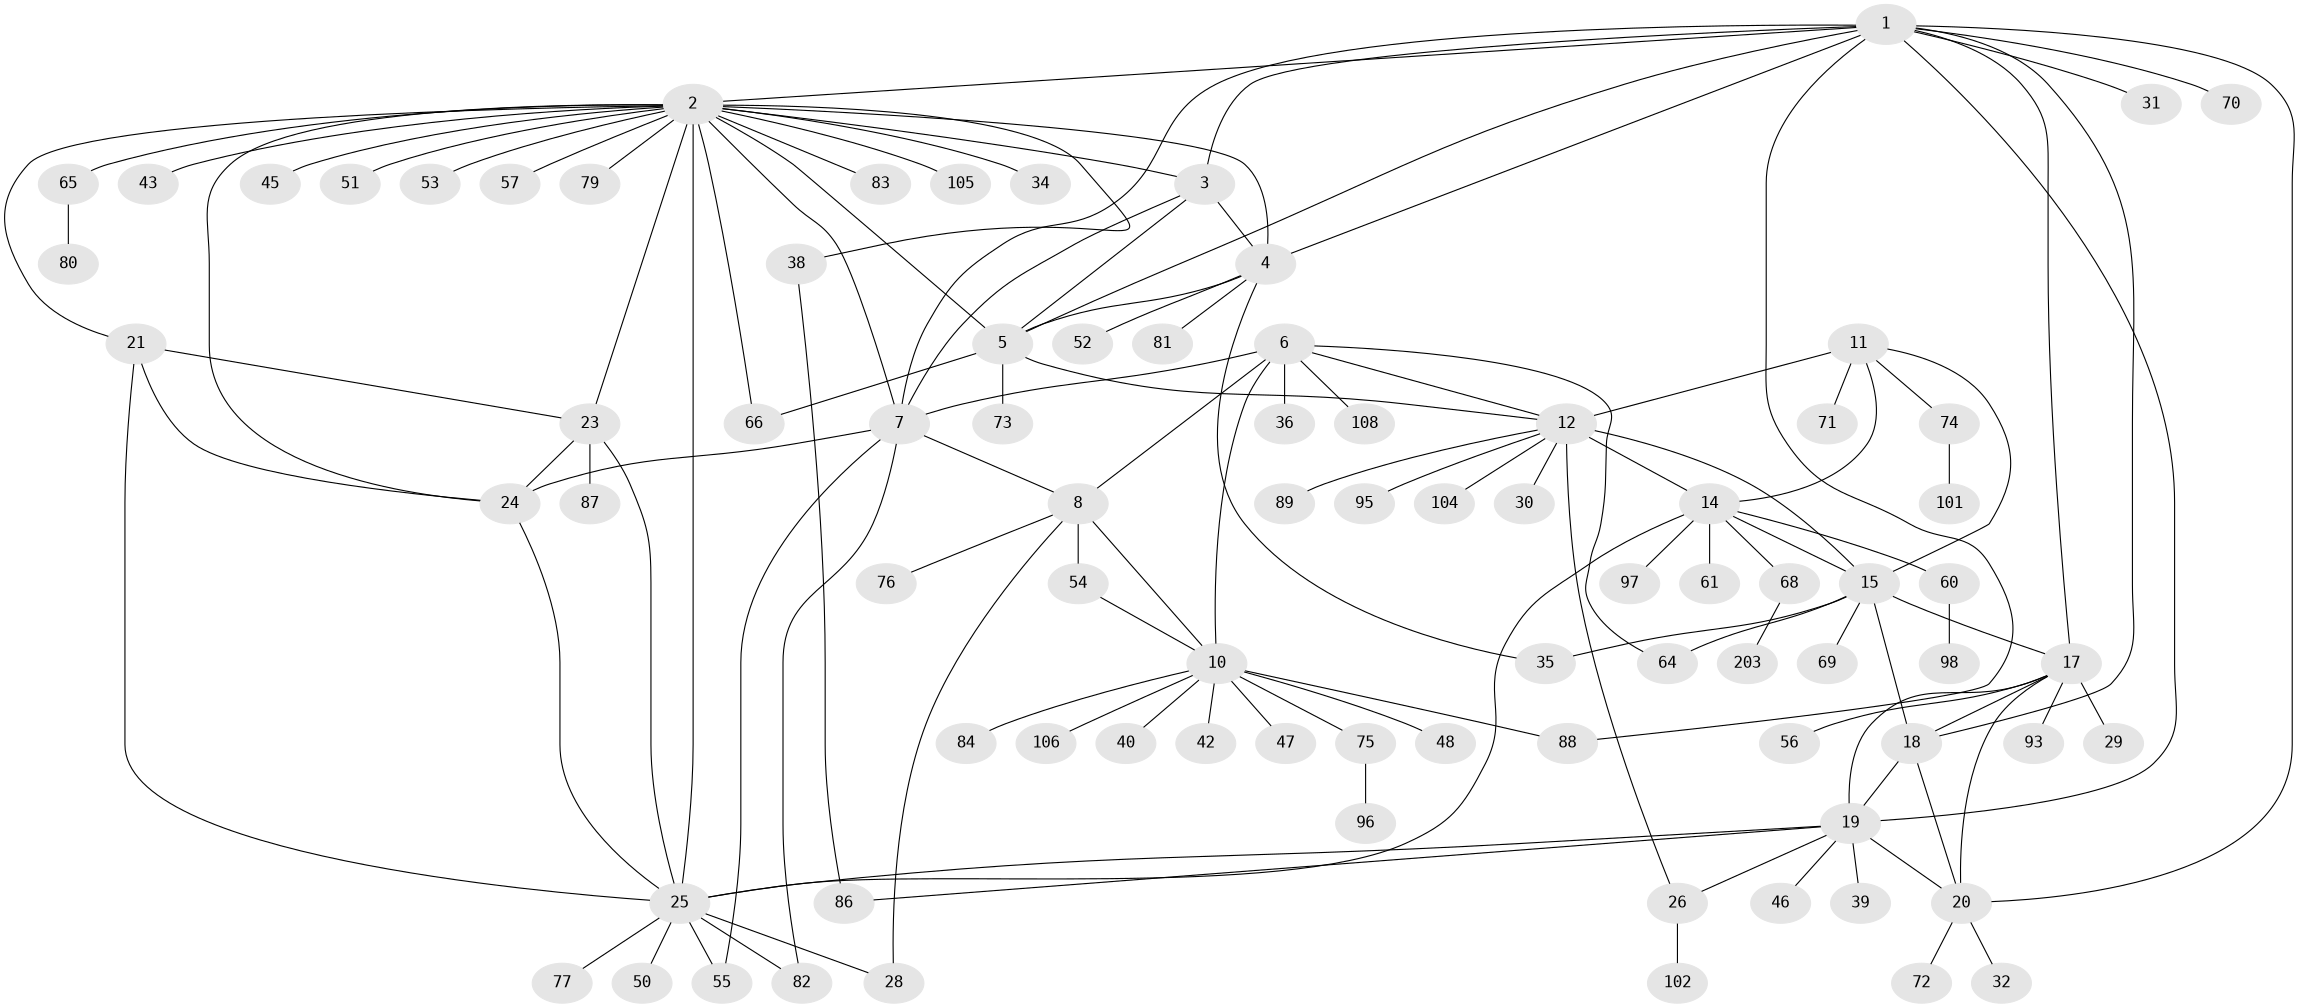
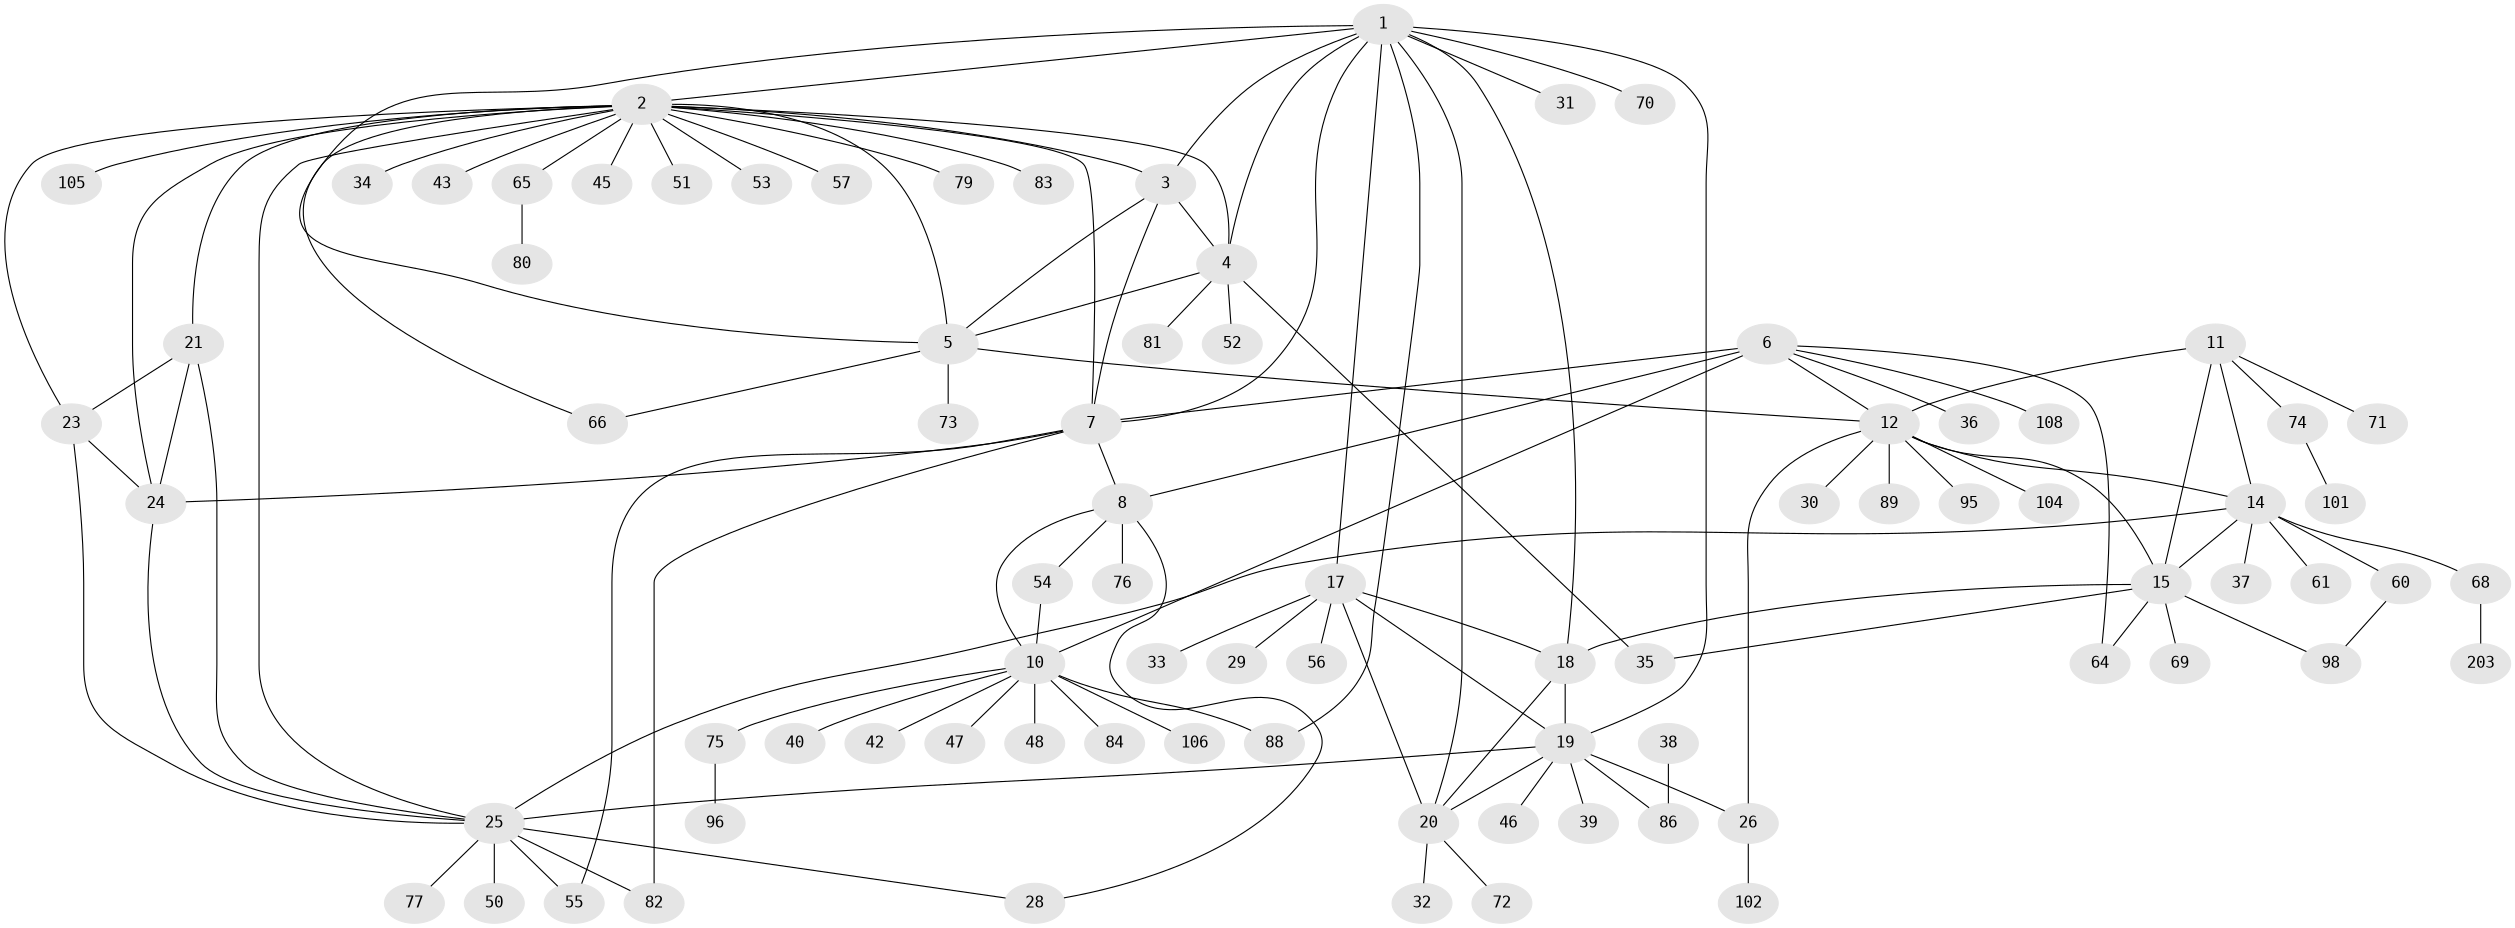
edge "2" -- "38": removed
node "87": removed
node "97": label "97" -> "37"
edge "15" -- "17": now "15" -- "98"
node "93": label "93" -> "33"
